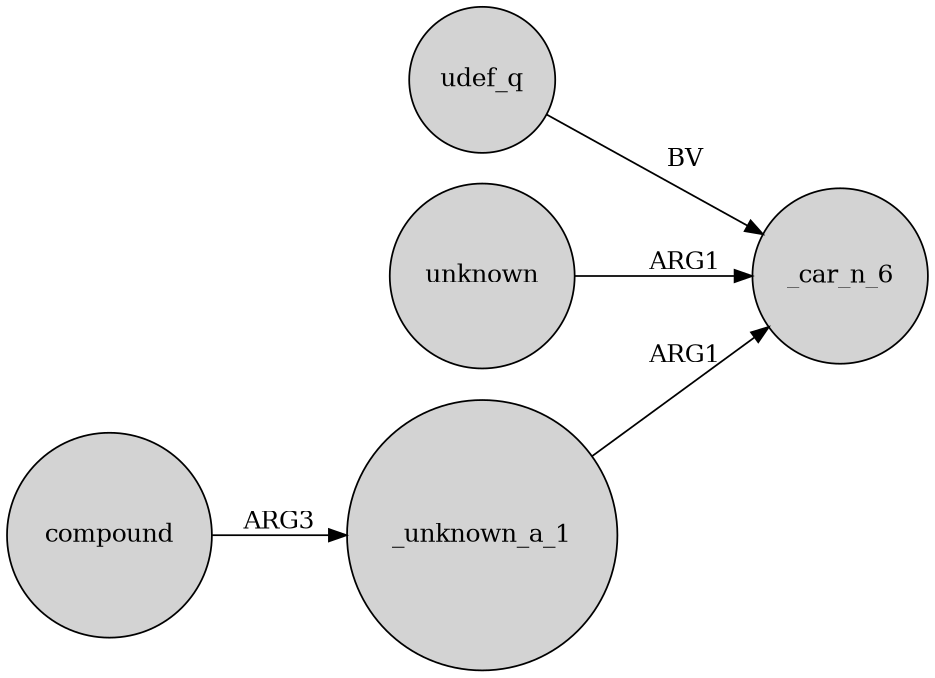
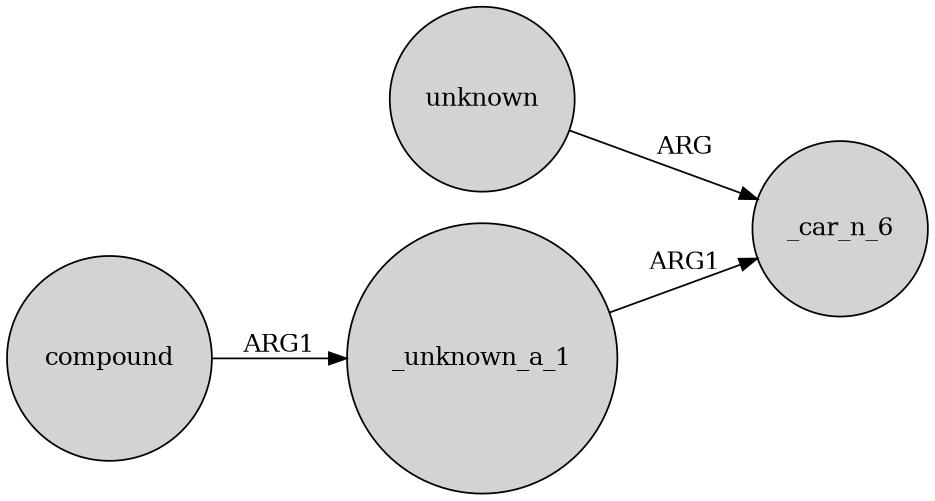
node "udef_q": removed
edge "unknown" -> "_car_n_6": label "ARG1" -> "ARG"
edge "compound" -> "_unknown_a_1": label "ARG3" -> "ARG1"
